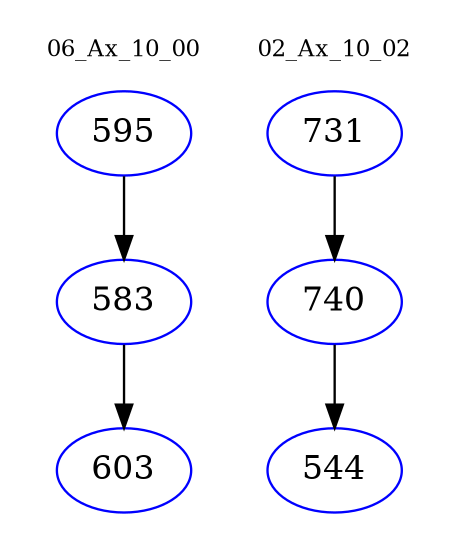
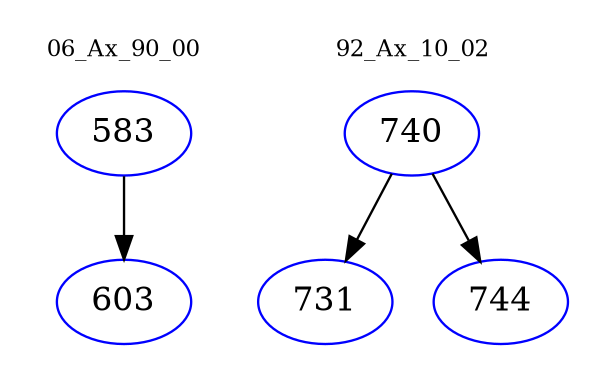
cluster "06_Ax_10_00": label "06_Ax_10_00" -> "06_Ax_90_00"
cluster "02_Ax_10_02": label "02_Ax_10_02" -> "92_Ax_10_02"
node "595": removed
edge "731" -> "740": reversed
node "544": label "544" -> "744"
